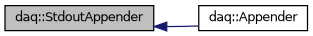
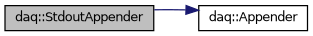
edge "daq::Appender" -> "daq::StdoutAppender": reversed
